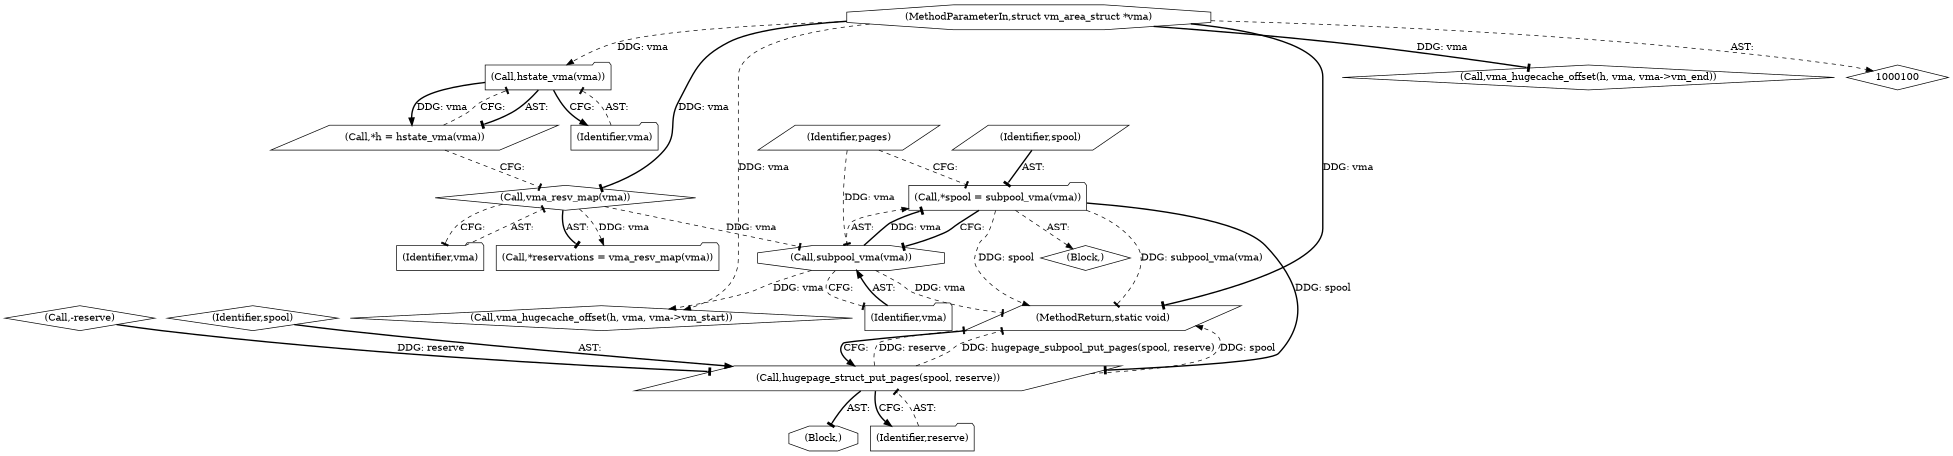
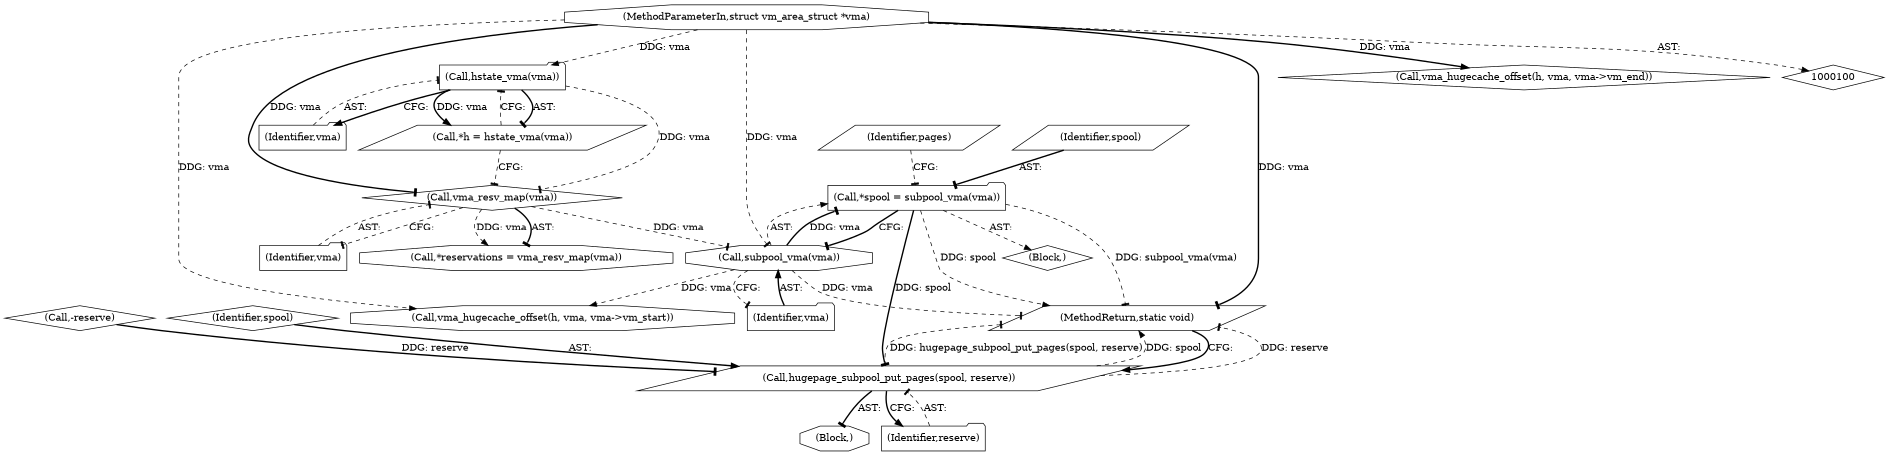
edge "(MethodParameterIn,struct vm_area_struct *vma)" -> "(Call,vma_hugecache_offset(h, vma, vma->vm_end))": arrowhead tee -> normal
edge "(Call,hstate_vma(vma))" -> "(Call,vma_resv_map(vma))": added, label "DDG: vma"
edge "(Identifier,pages)" -> "(Call,subpool_vma(vma))": now "(MethodParameterIn,struct vm_area_struct *vma)" -> "(Call,subpool_vma(vma))"
node "(Call,*reservations = vma_resv_map(vma))": shape folder -> octagon
node "(Call,vma_hugecache_offset(h, vma, vma->vm_start))": shape diamond -> octagon
node "(Call,hugepage_struct_put_pages(spool, reserve))": label "(Call,hugepage_struct_put_pages(spool, reserve))" -> "(Call,hugepage_subpool_put_pages(spool, reserve))"
